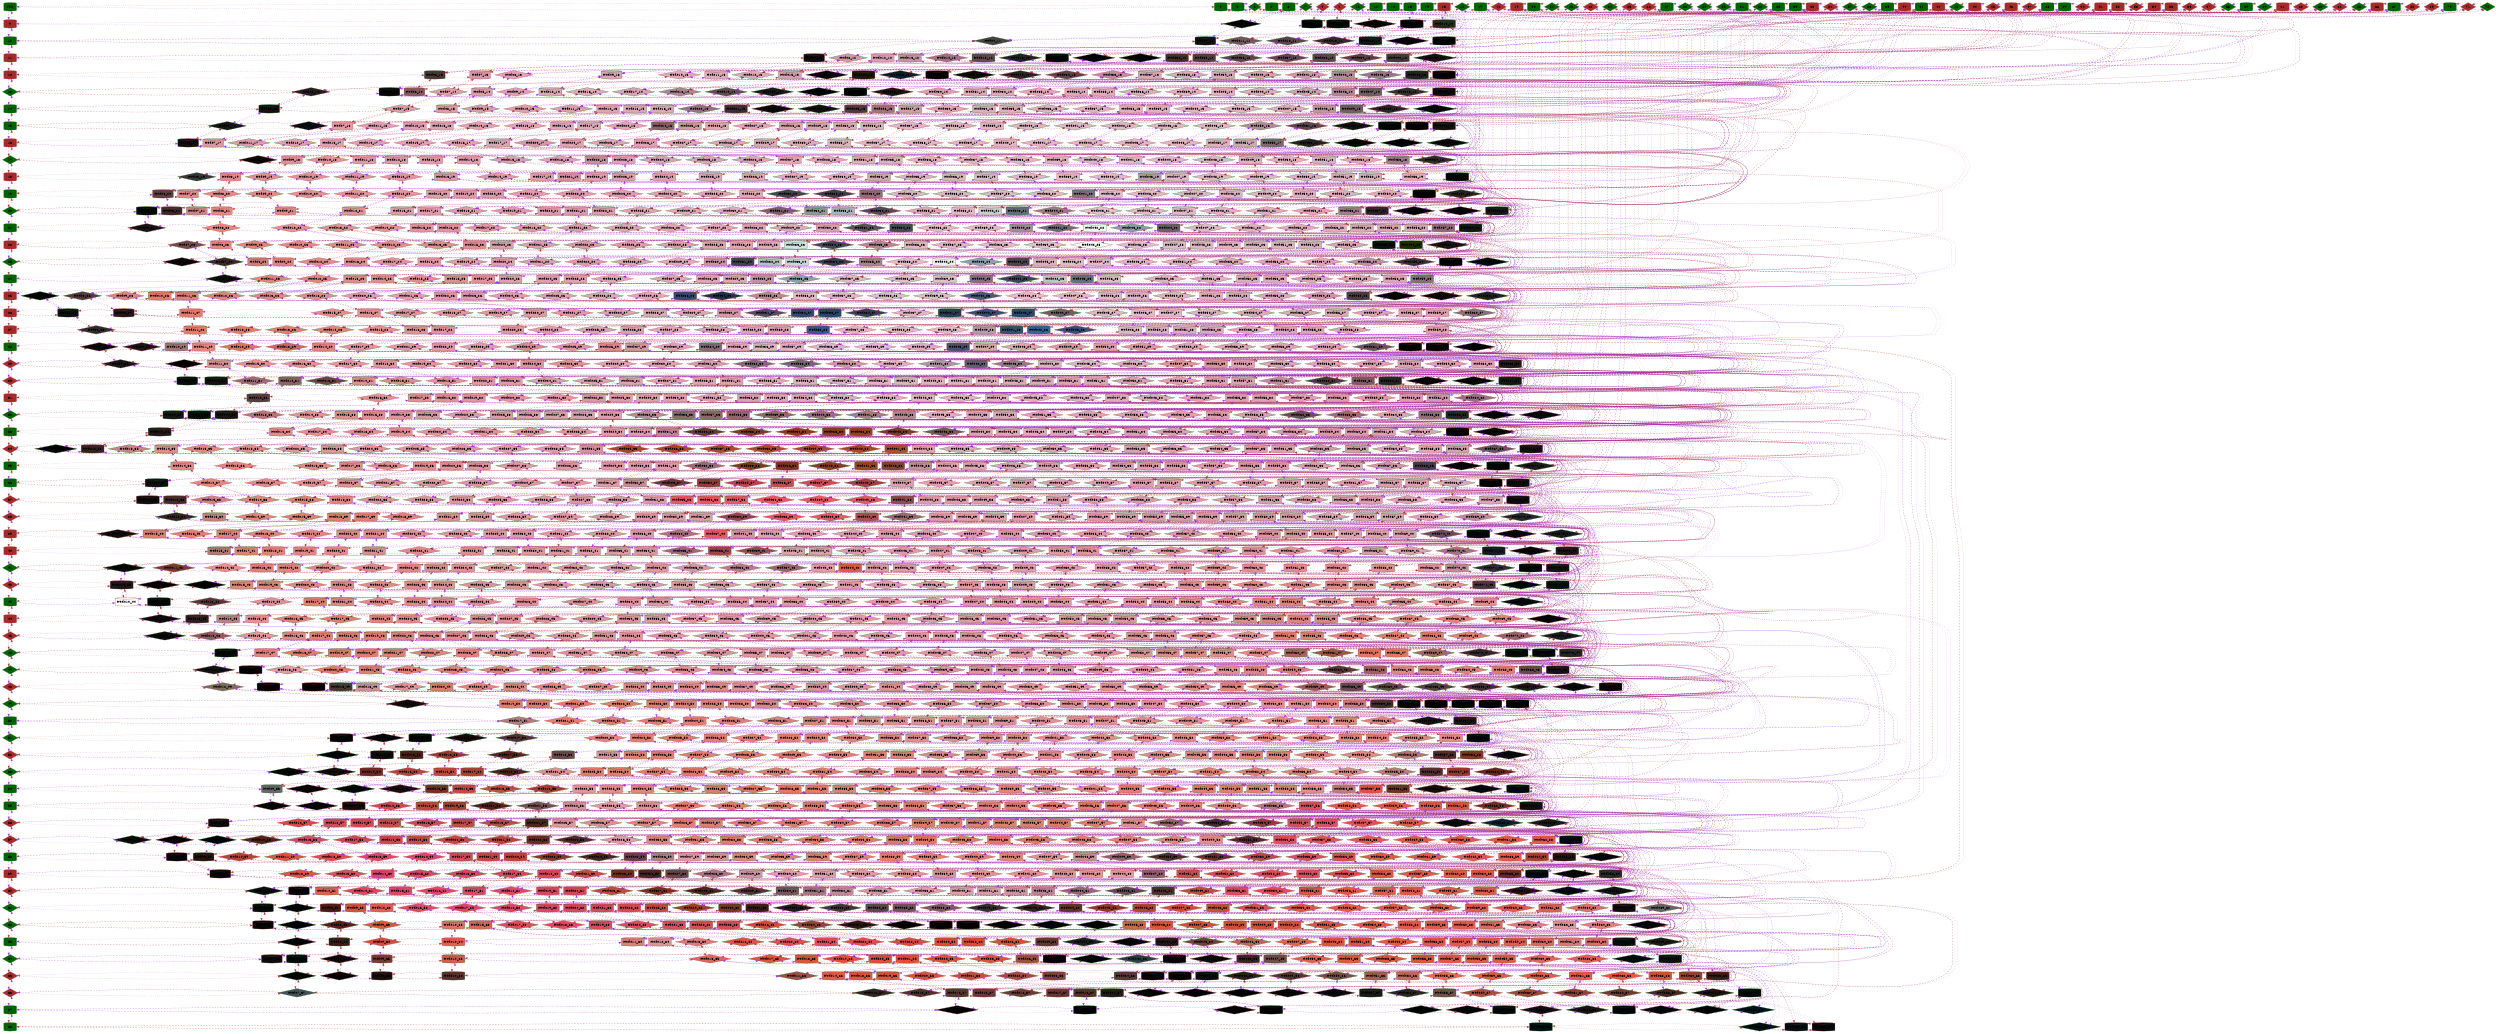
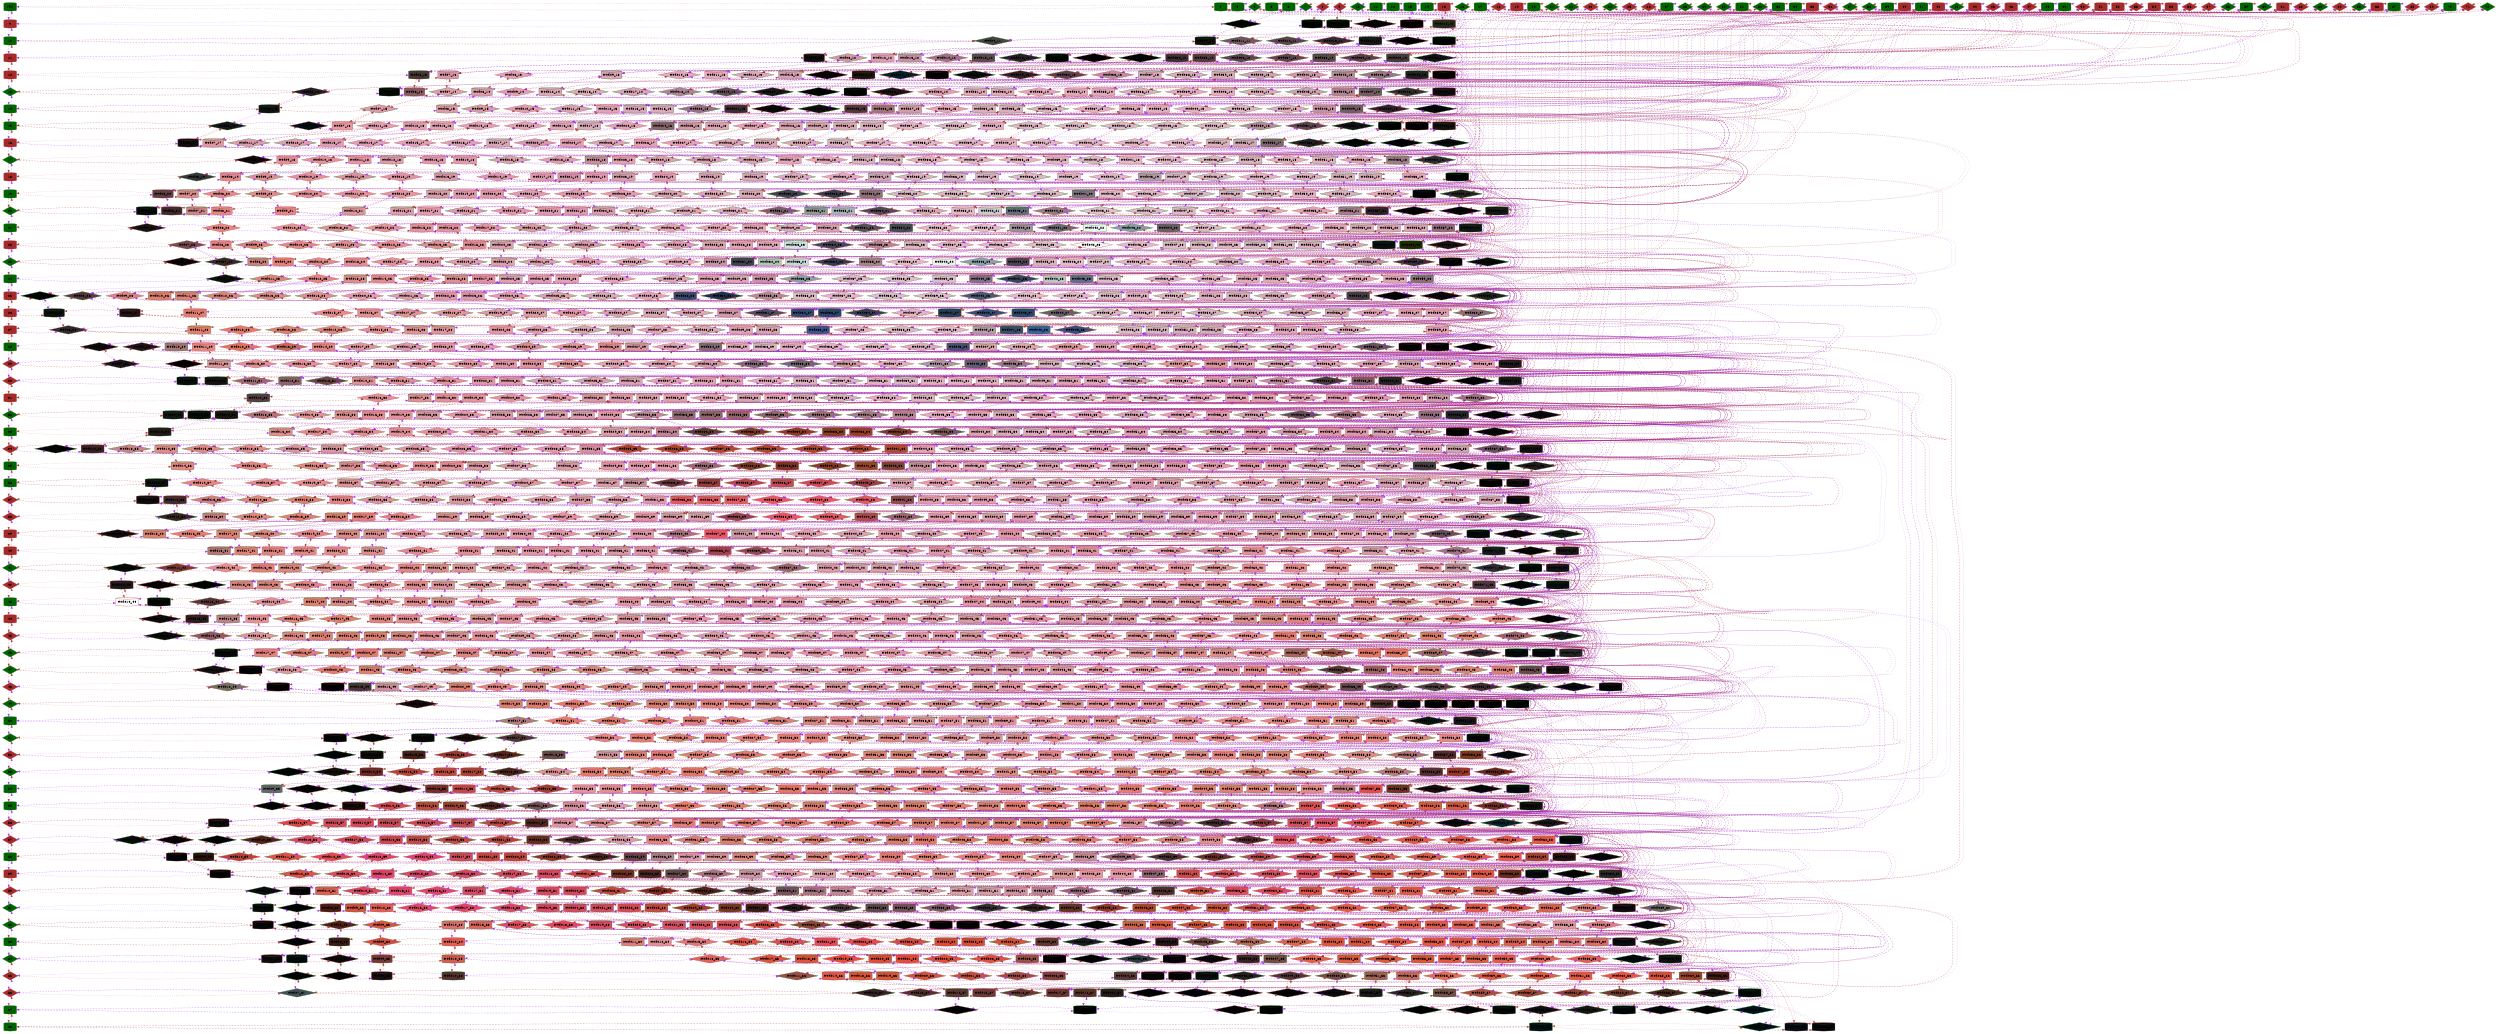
edge "Nodo28_38" -> "Nodo27_38": color brown -> purple
node "Nodo44_42": fillcolor #e15a48 -> #df9dae
node "Nodo56_49": shape diamond -> cylinder
